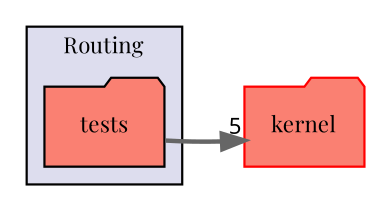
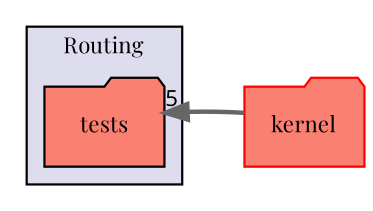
edge "tests" -> "kernel": reversed
